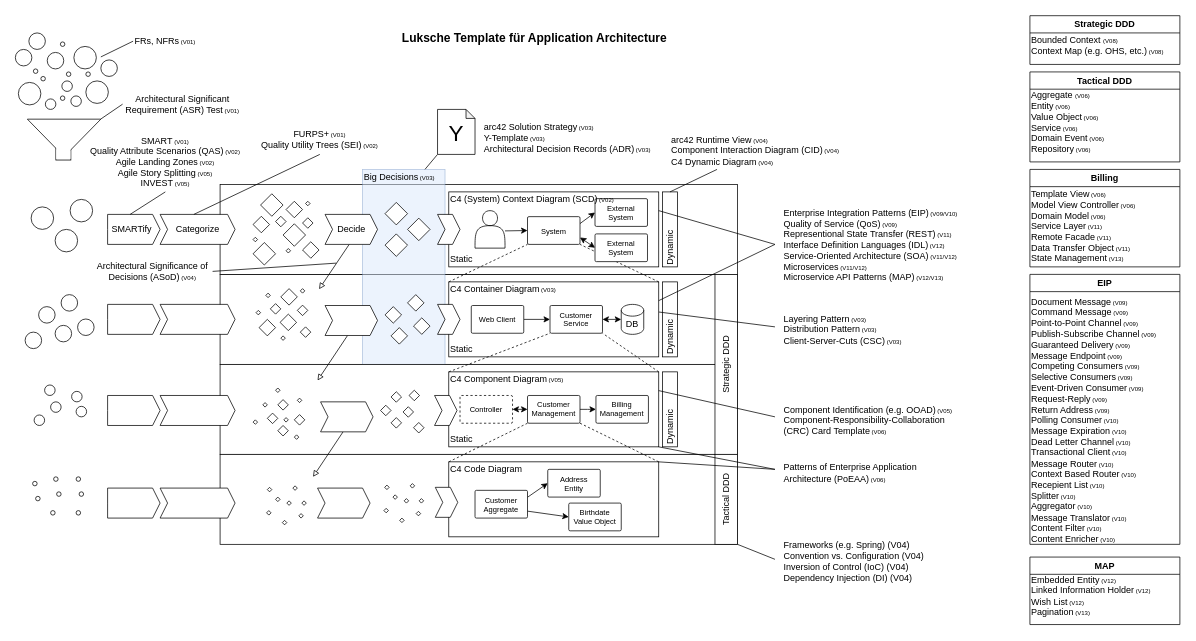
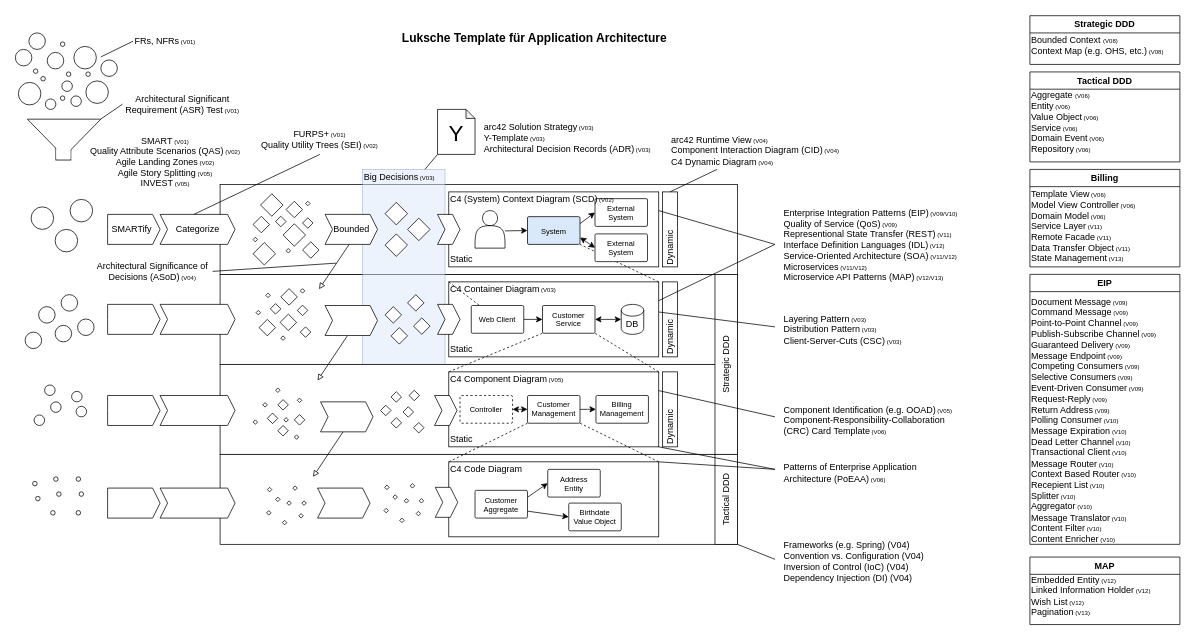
edge "SMART (V01) Quality Attribute Scenarios (QAS) (V02) Agile Landing Zones (V02) Agile Story Splitting (V05) INVEST (V05)" -- "SMARTify": removed
node "Decide": label "Decide" -> "Bounded"
node "System": fillcolor #ffffff -> #dae8fc
edge "System" -- "C4 Container Diagram (V03)": now "Web Client" -- "C4 Container Diagram (V03)"
node "Customer Service": moved (576, 319) -> (569, 319)
